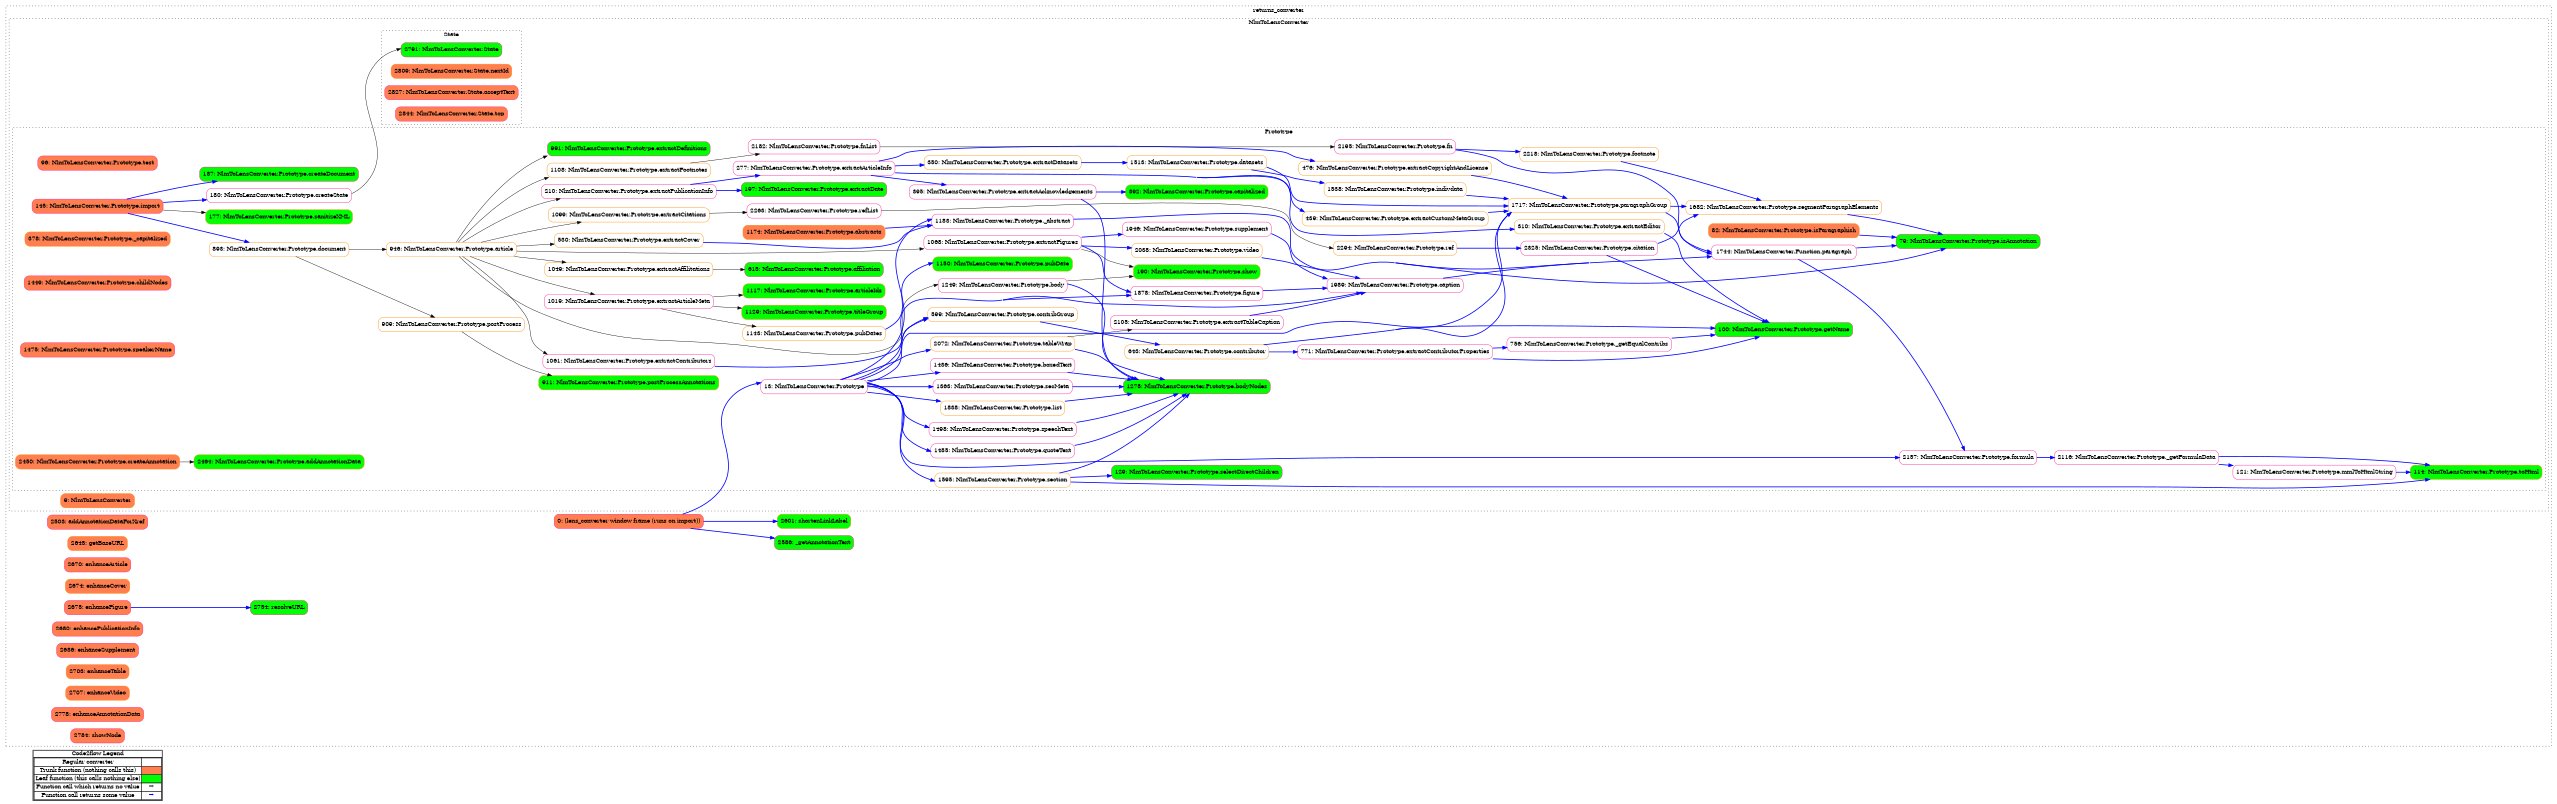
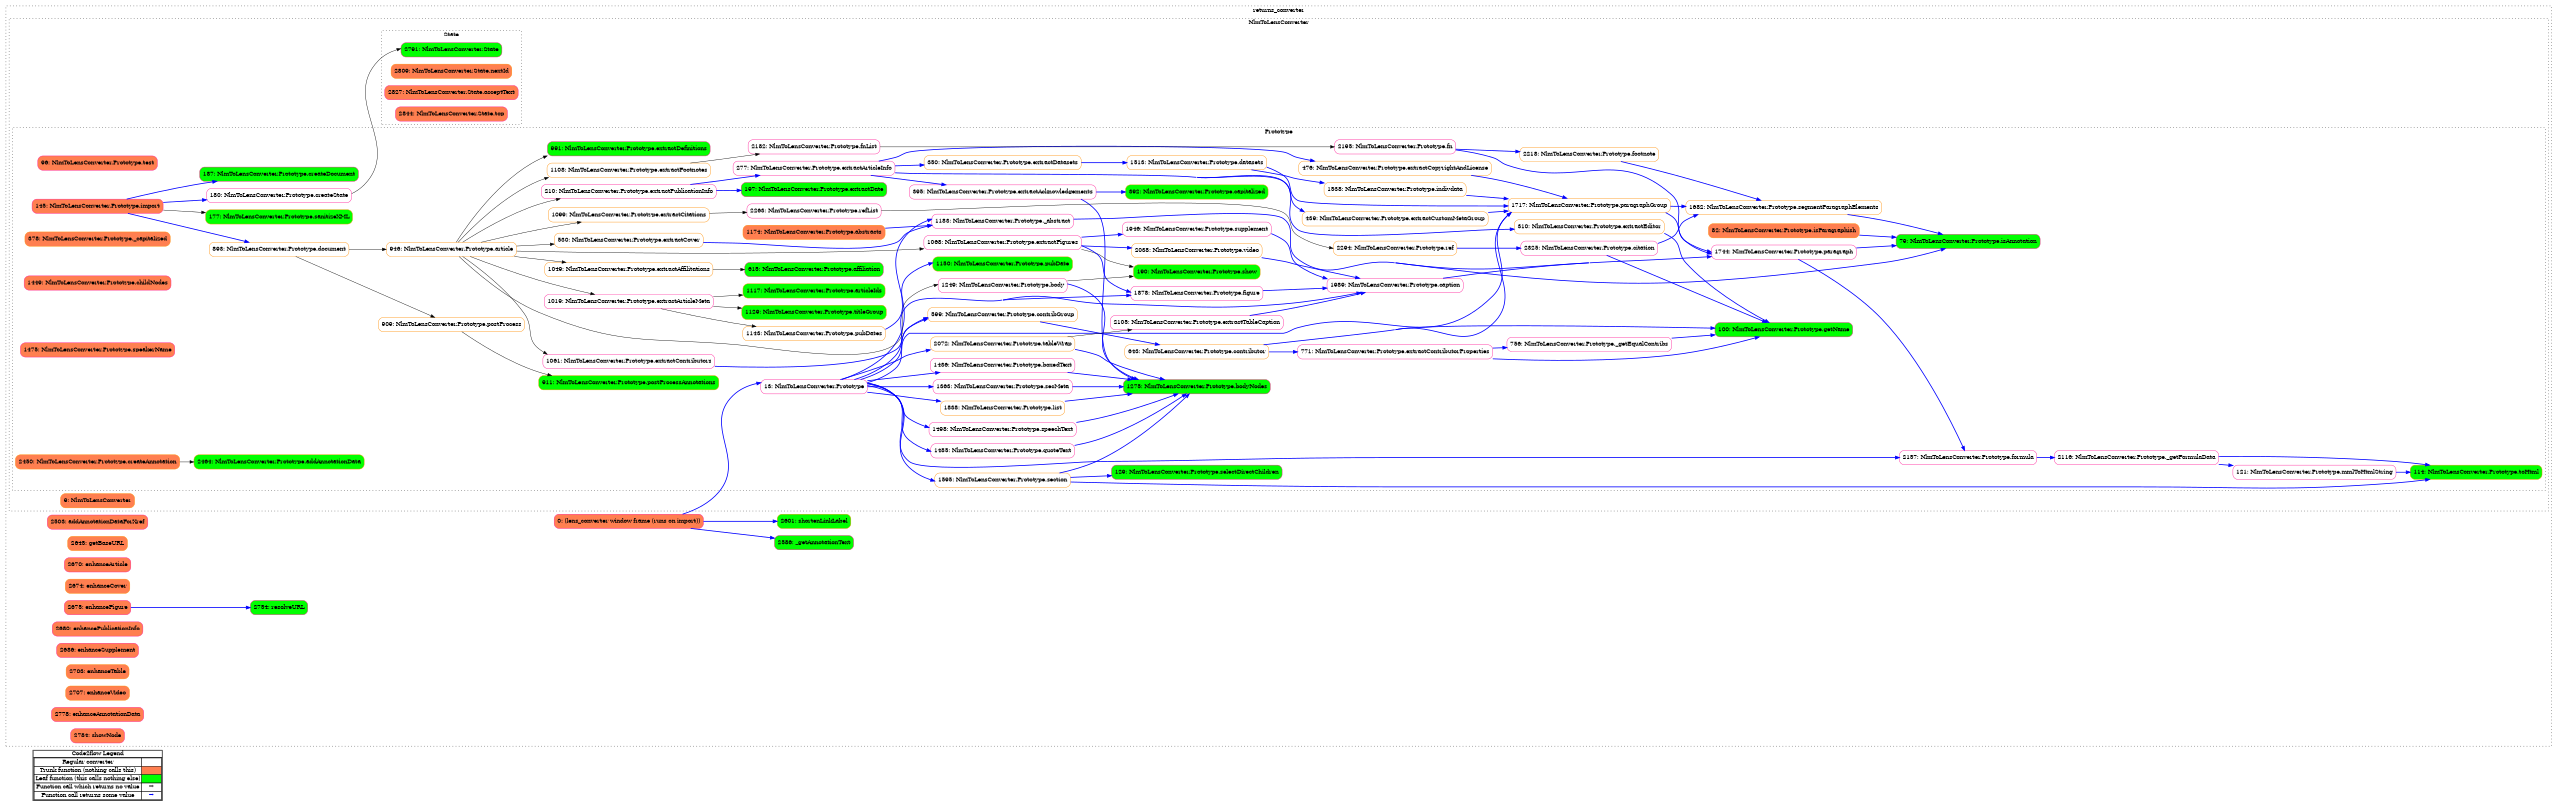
node "1744: NlmToLensConverter.Function.paragraph": label "1744: NlmToLensConverter.Function.paragraph" -> "1744: NlmToLensConverter.Prototype.paragraph"
